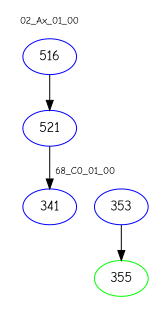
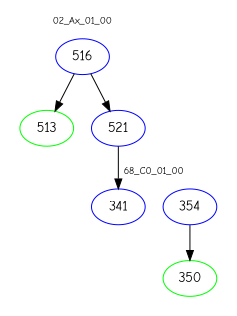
node "513": added
node "353": label "353" -> "354"
node "355": label "355" -> "350"
